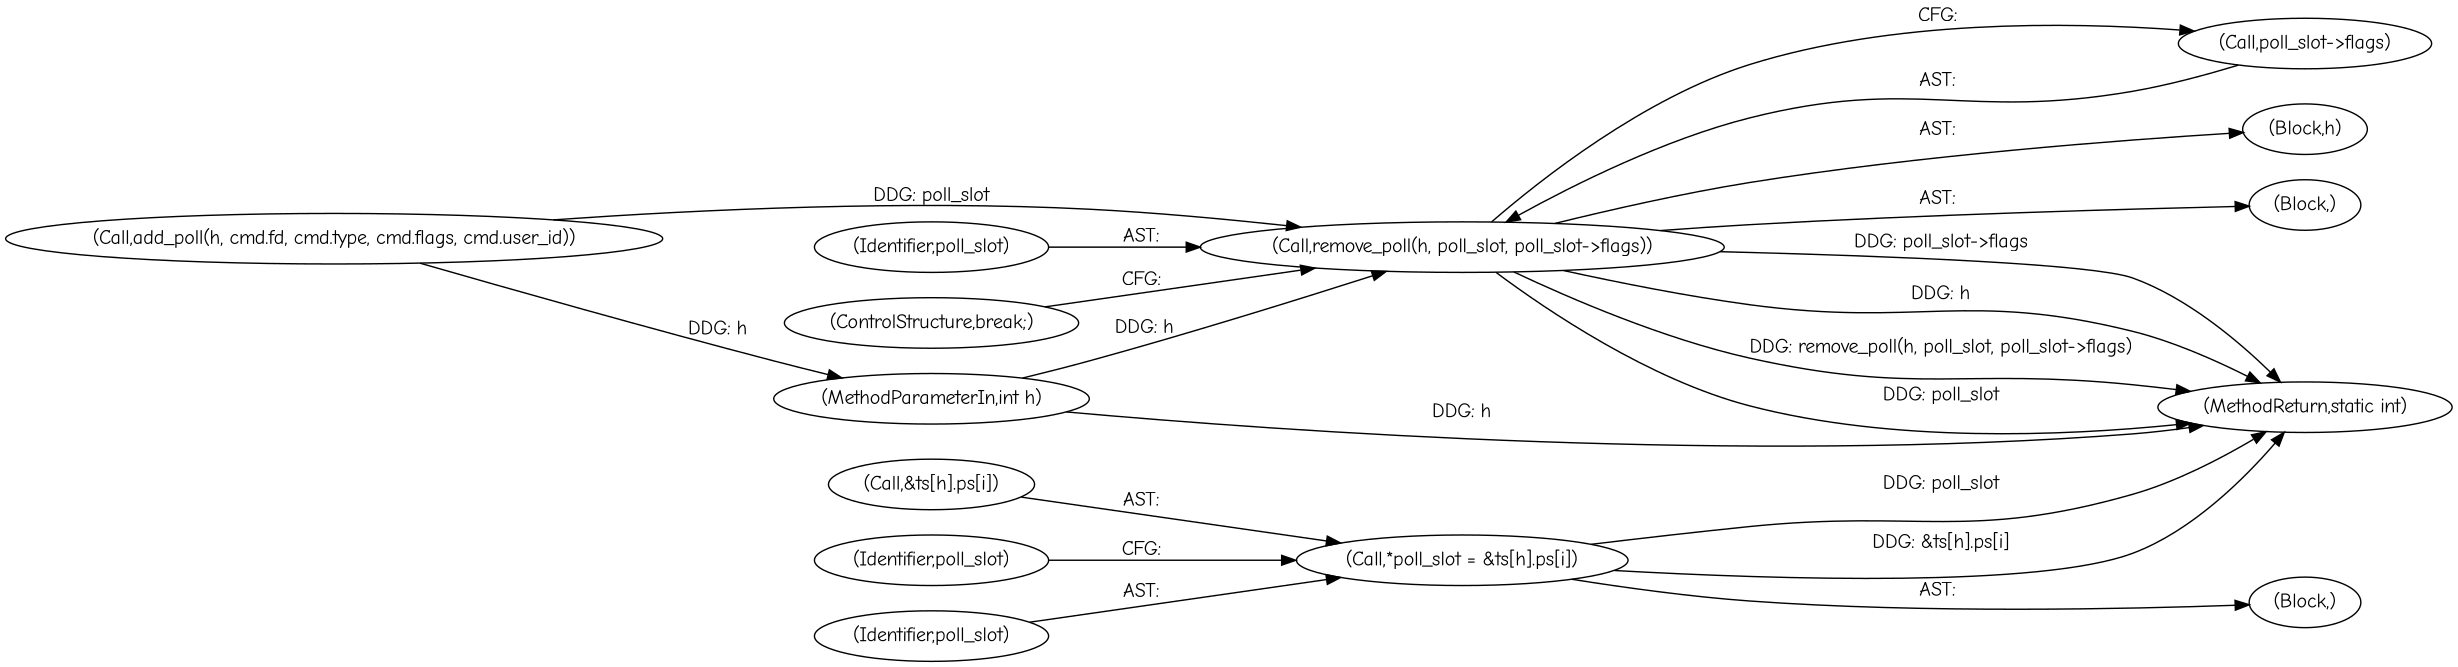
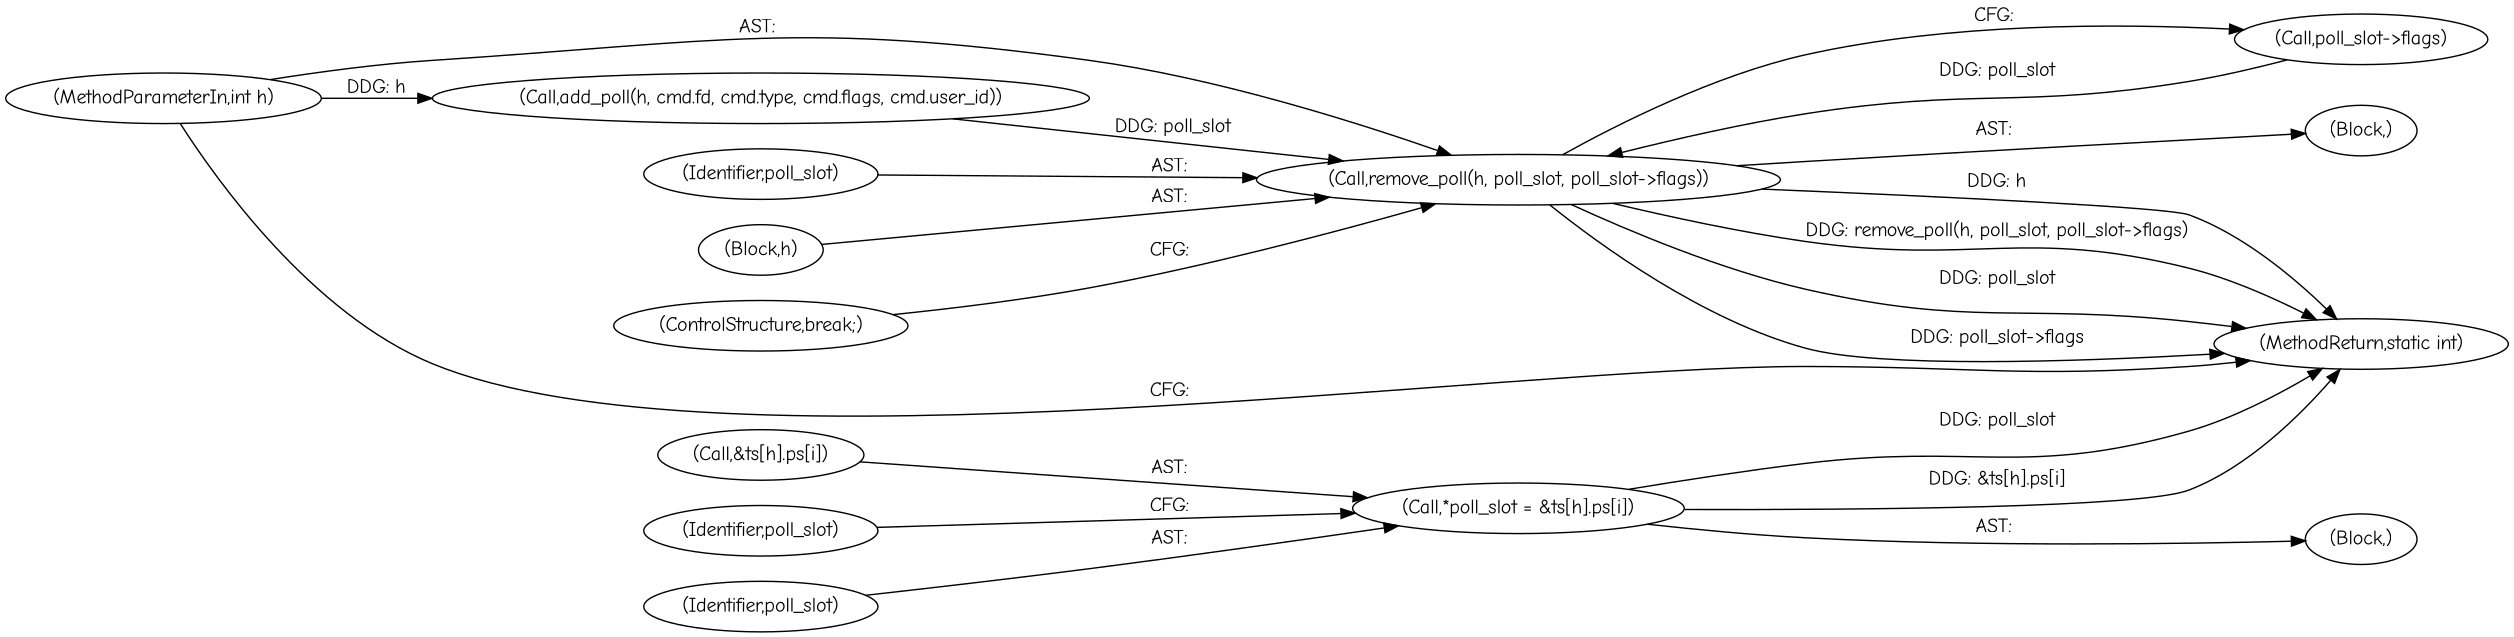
edge "(Call,poll_slot->flags)" -> "(Call,remove_poll(h, poll_slot, poll_slot->flags))": label "AST: " -> "DDG: poll_slot"
edge "(Call,remove_poll(h, poll_slot, poll_slot->flags))" -> "(Block,h)": reversed
edge "(Call,add_poll(h, cmd.fd, cmd.type, cmd.flags, cmd.user_id))" -> "(MethodParameterIn,int h)": reversed
edge "(MethodParameterIn,int h)" -> "(Call,remove_poll(h, poll_slot, poll_slot->flags))": label "DDG: h" -> "AST: "
edge "(MethodParameterIn,int h)" -> "(MethodReturn,static int)": label "DDG: h" -> "CFG: "
